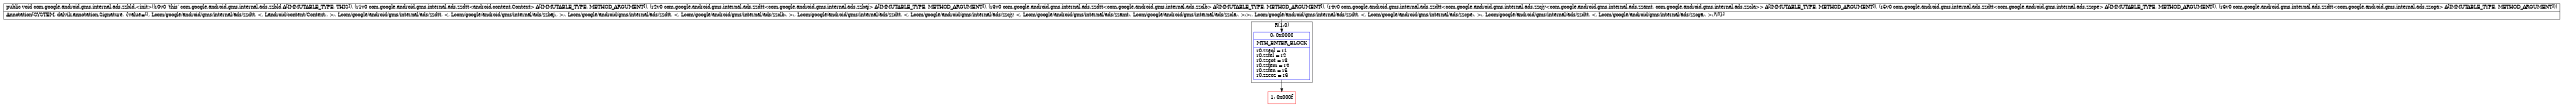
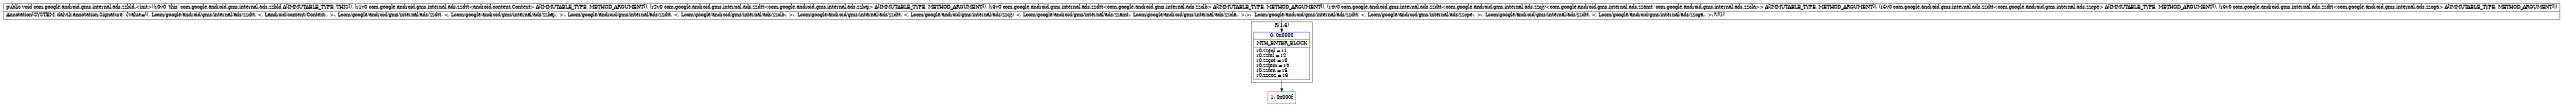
cluster "R(1:0)": label "R(1:0)" -> "R(1:6)"
